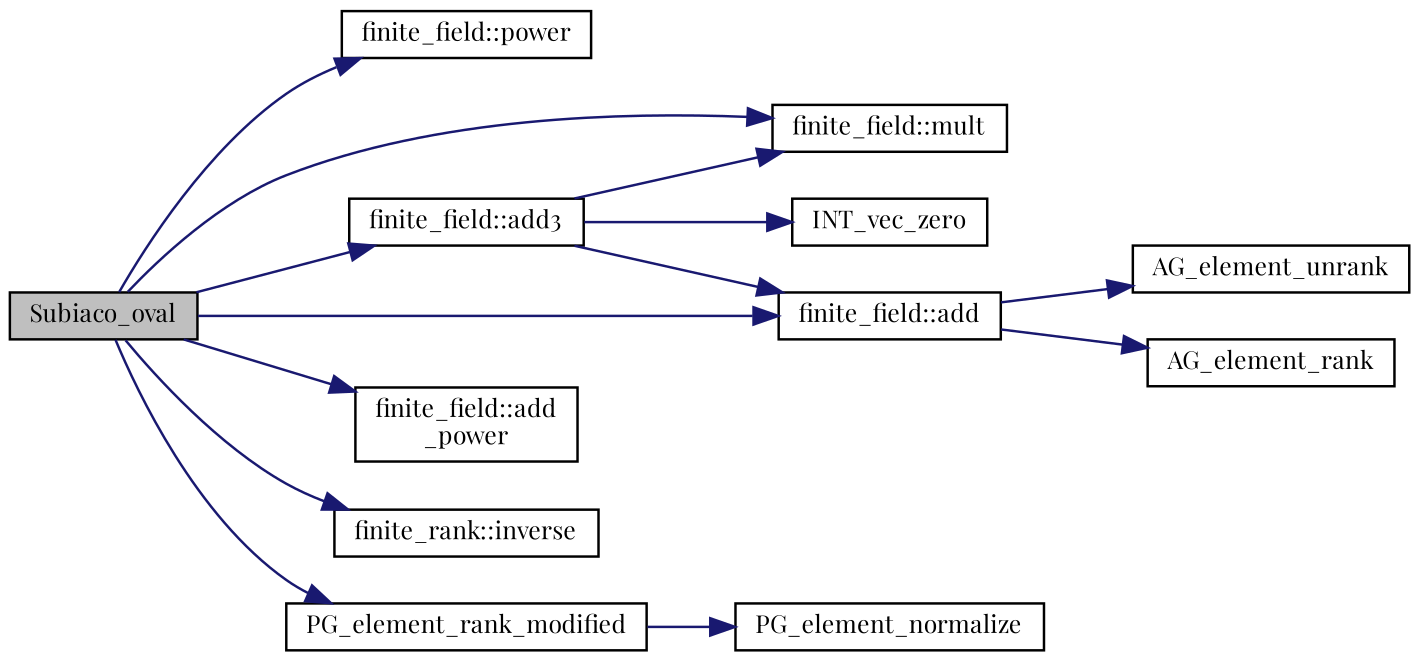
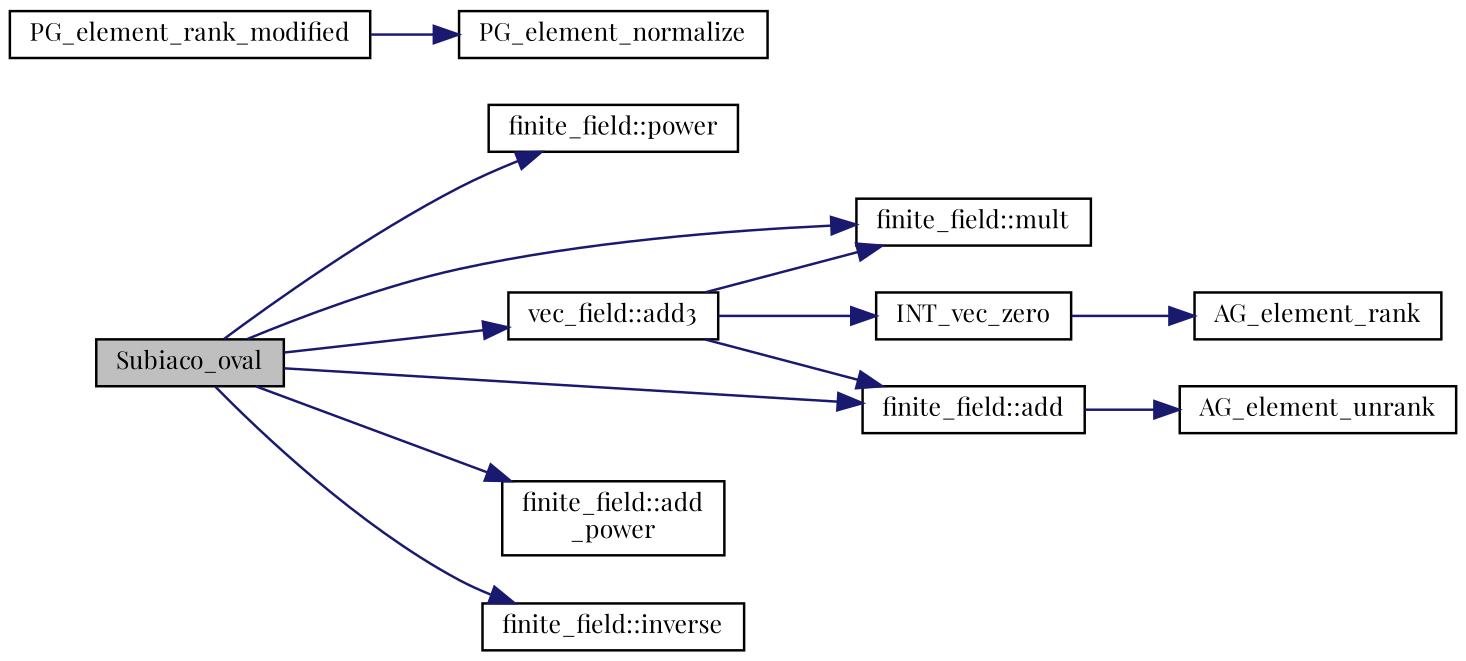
node "finite_field::add3": label "finite_field::add3" -> "vec_field::add3"
edge "finite_field::add" -> "AG_element_rank": now "INT_vec_zero" -> "AG_element_rank"
edge "Subiaco_oval" -> "PG_element_rank_modified": removed
node "finite_rank::inverse": label "finite_rank::inverse" -> "finite_field::inverse"
